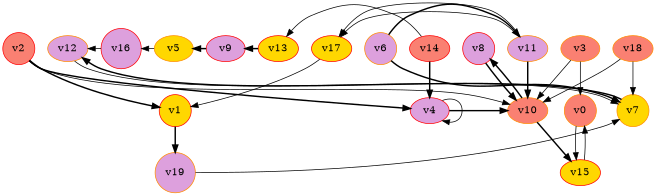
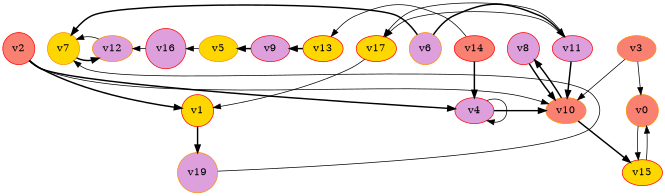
node "v11": color darkorange -> red
node "v18": removed
